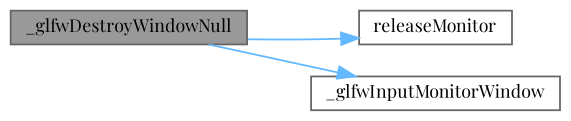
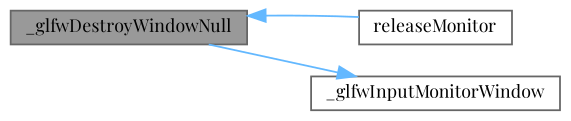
edge "_glfwDestroyWindowNull" -> "releaseMonitor": reversed
